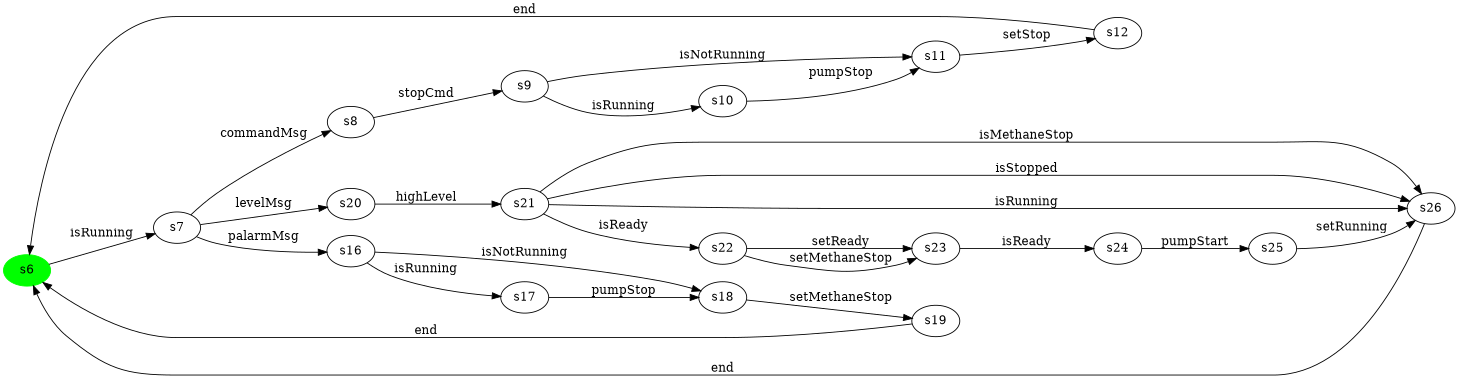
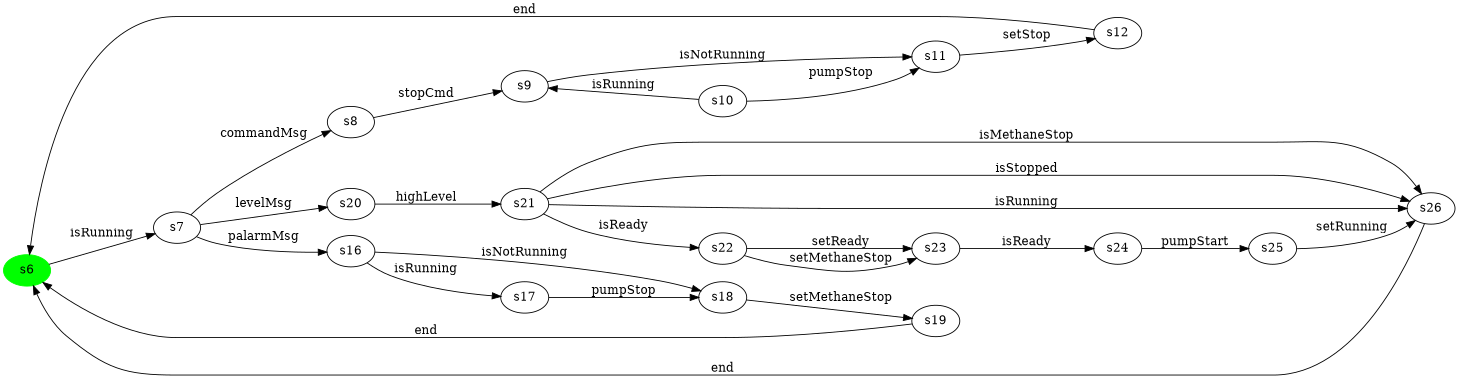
edge "s9" -> "s10": reversed
